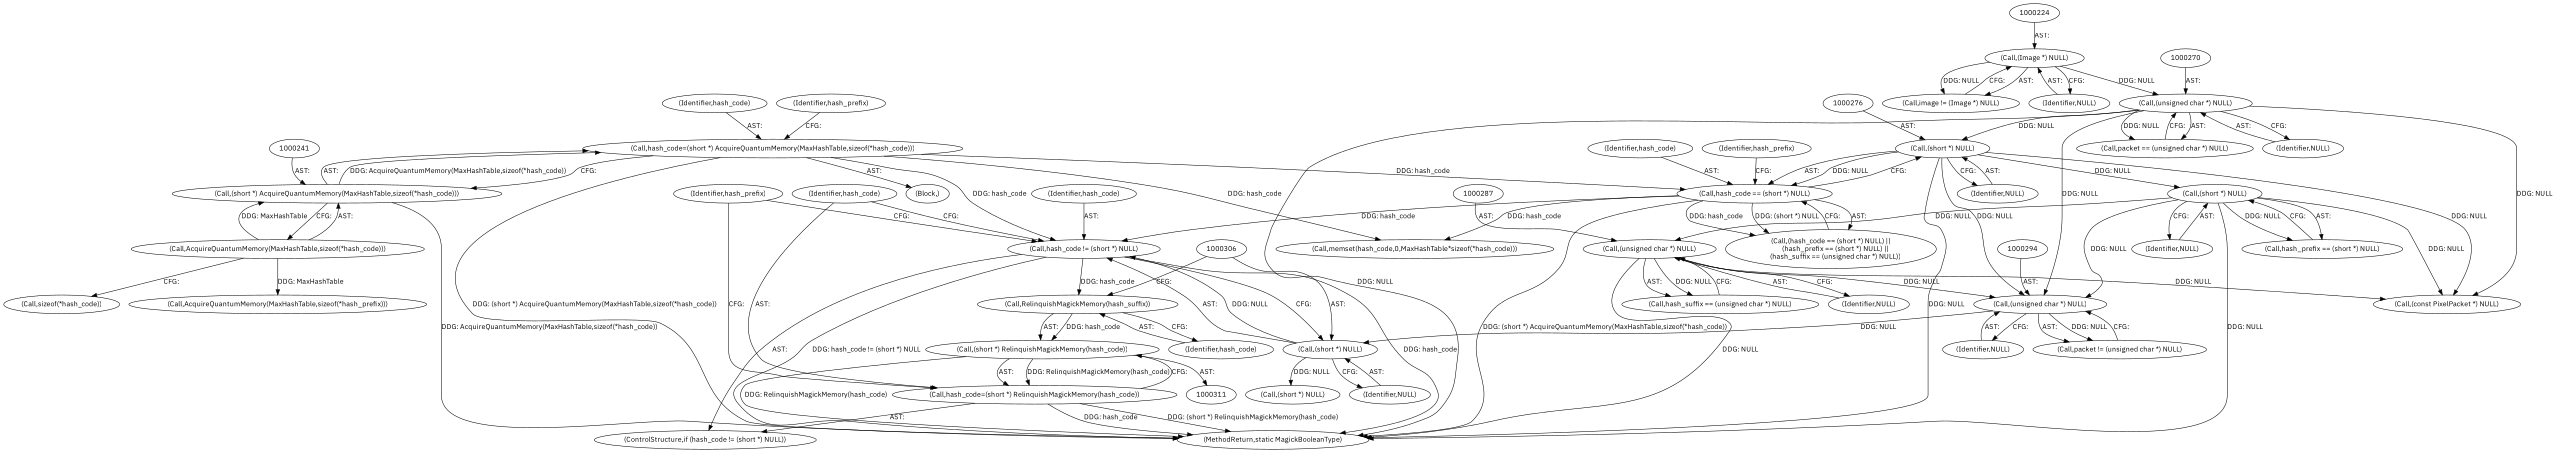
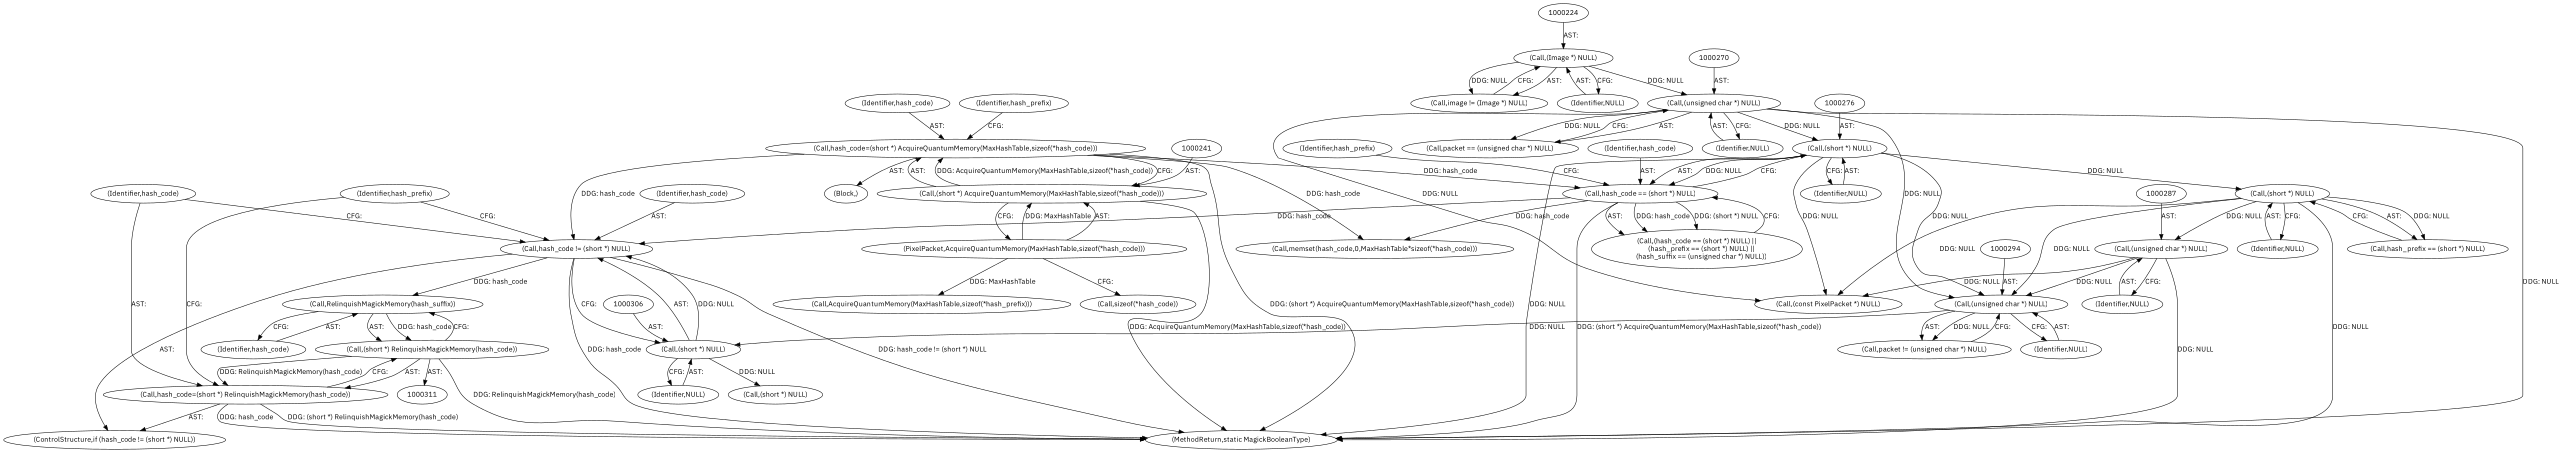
node "(Call,AcquireQuantumMemory(MaxHashTable,sizeof(*hash_code)))": label "(Call,AcquireQuantumMemory(MaxHashTable,sizeof(*hash_code)))" -> "(PixelPacket,AcquireQuantumMemory(MaxHashTable,sizeof(*hash_code)))"
edge "1000306" -> "(Call,RelinquishMagickMemory(hash_suffix))": now "(Call,(short *) RelinquishMagickMemory(hash_code))" -> "(Call,RelinquishMagickMemory(hash_suffix))"
node "(Call,hash_suffix == (unsigned char *) NULL)": removed
